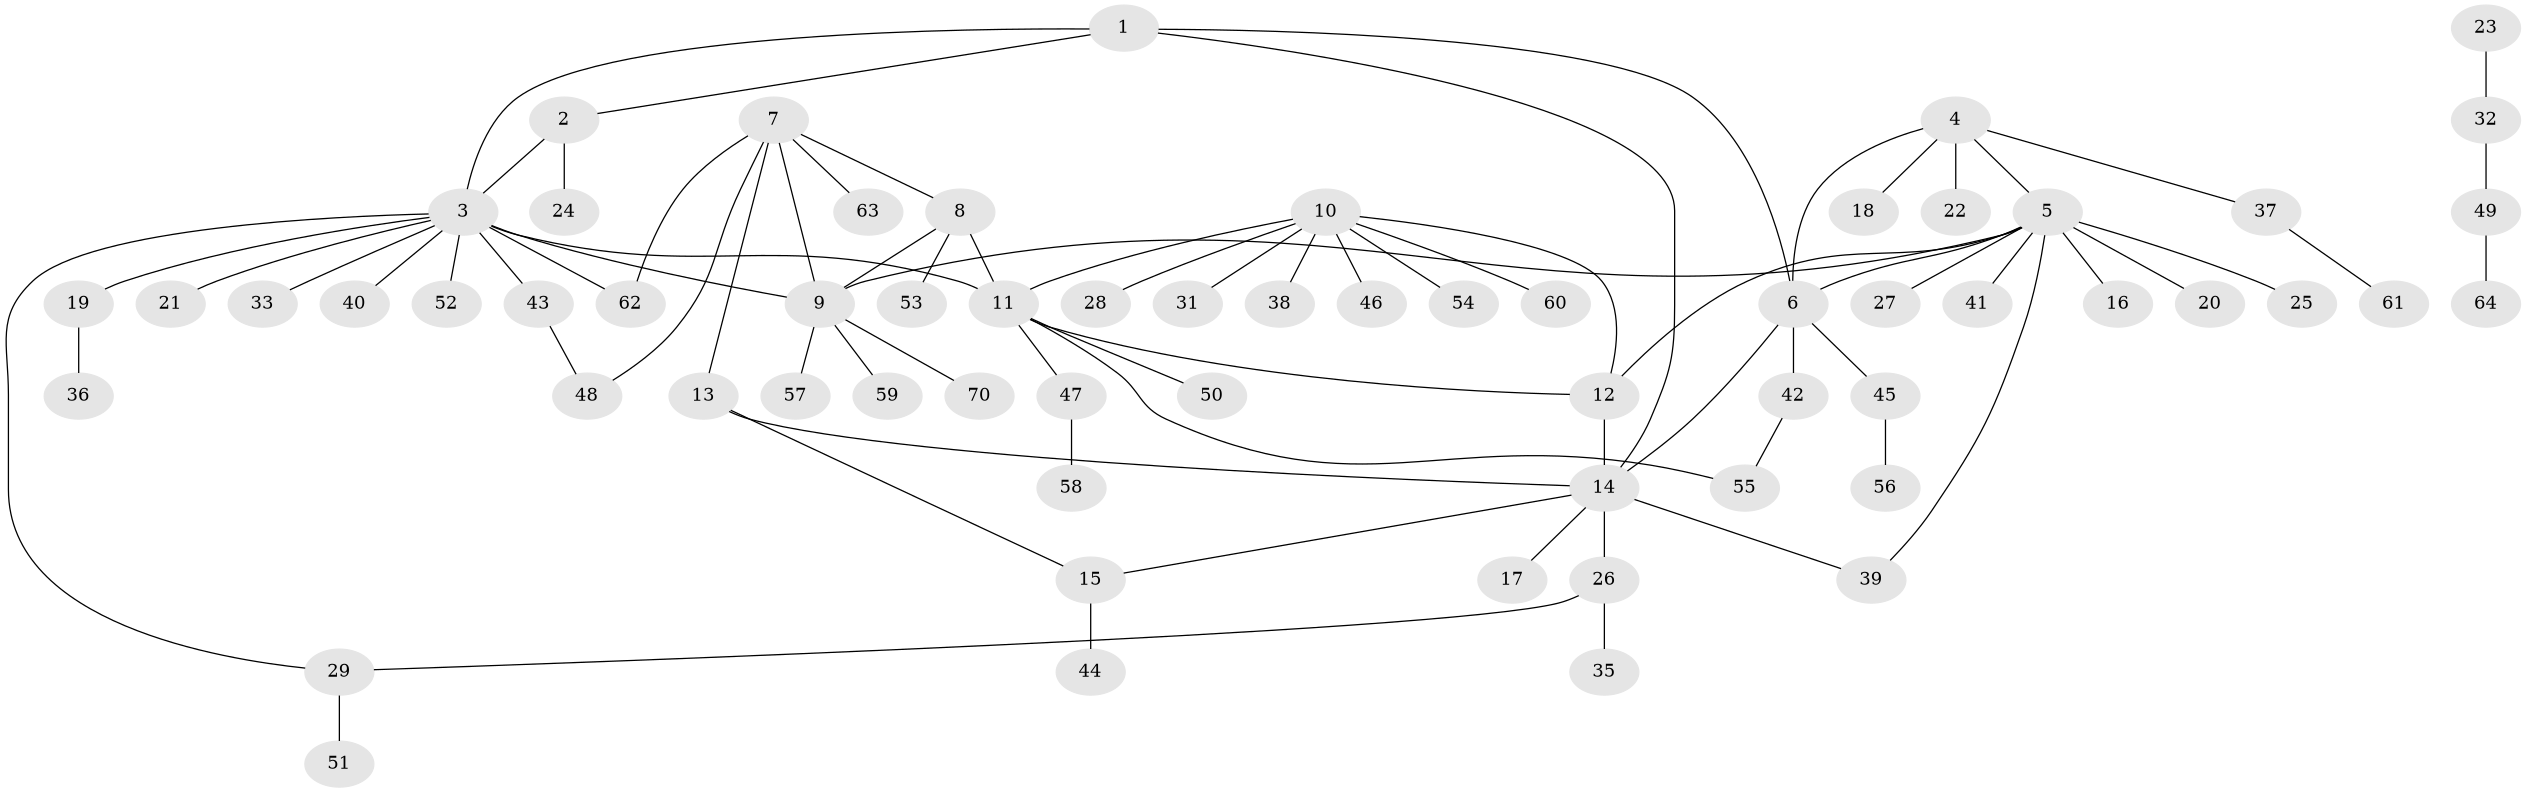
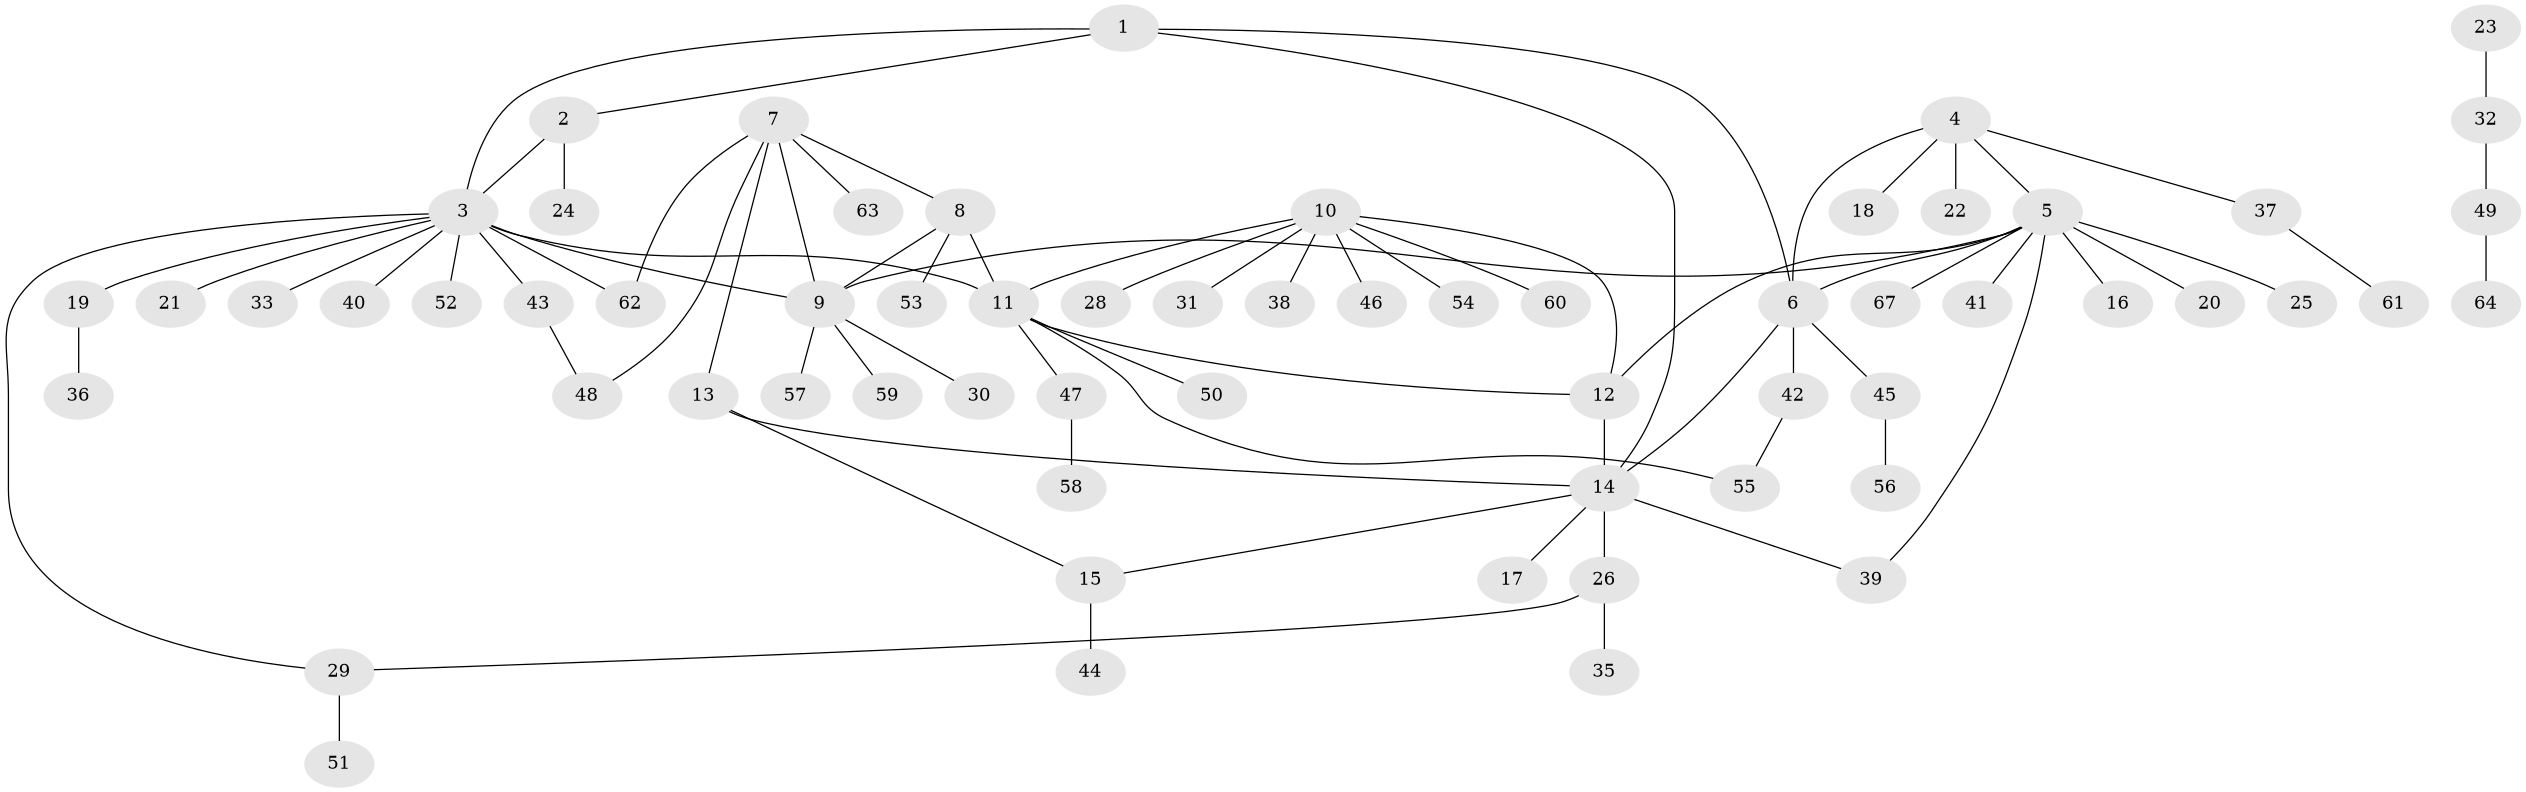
node "27": label "27" -> "67"
node "70": label "70" -> "30"
